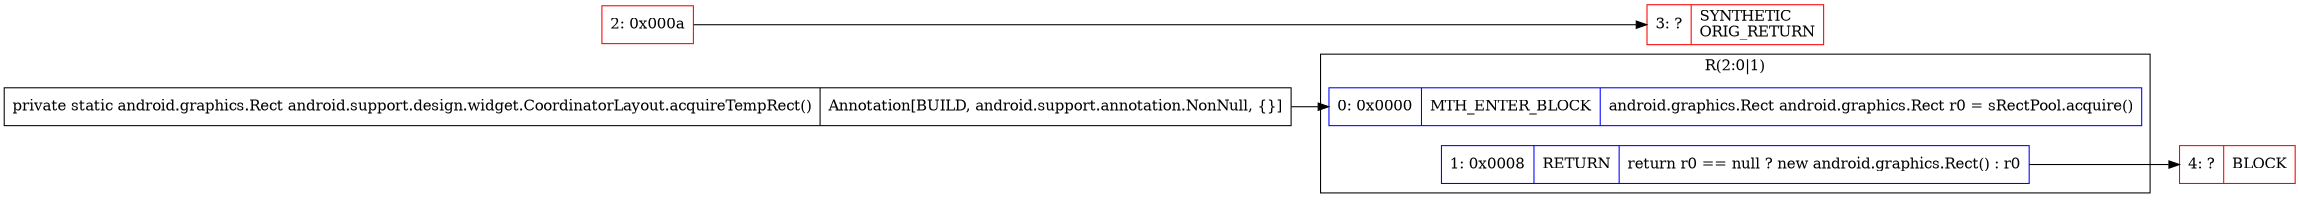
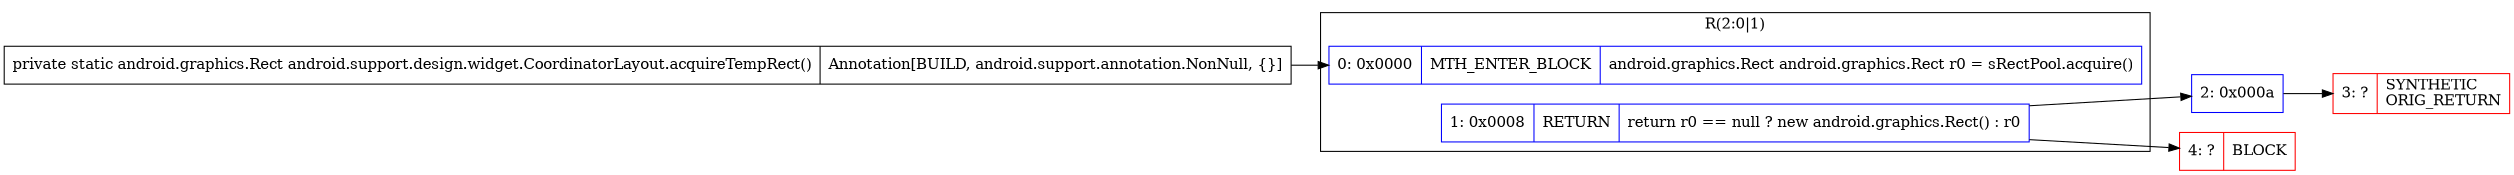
node "2: 0x000a": color red -> blue
edge "1: 0x0008" -> "2: 0x000a": added
